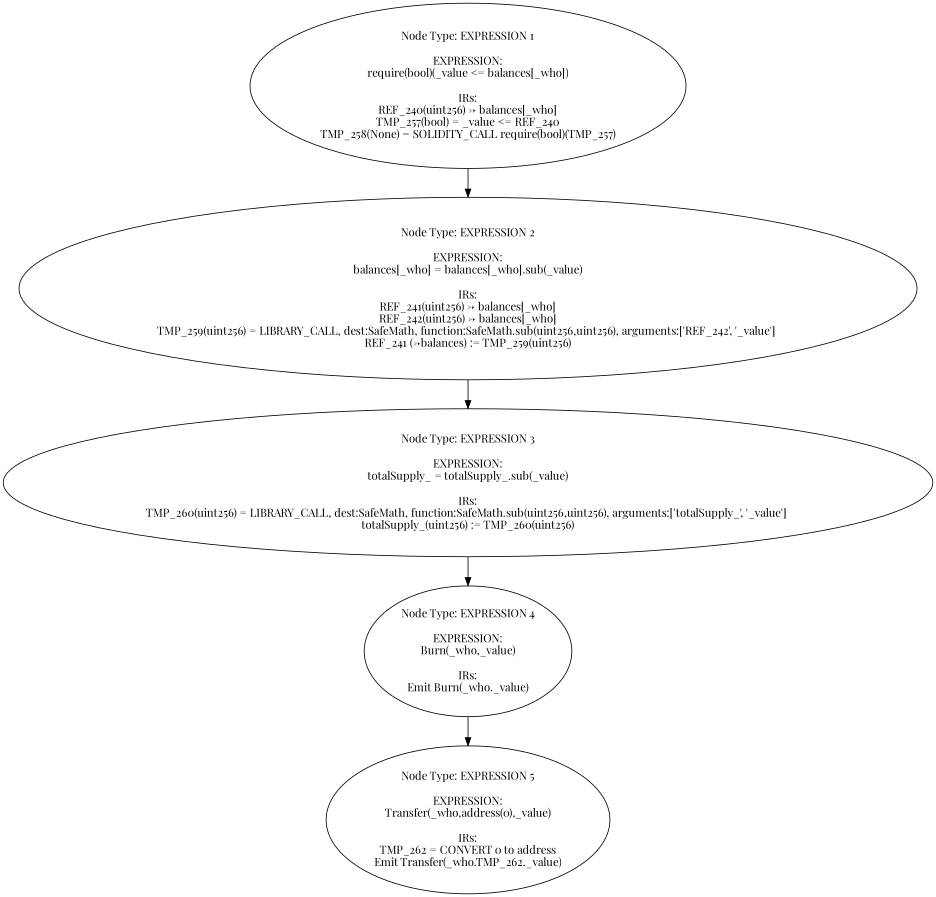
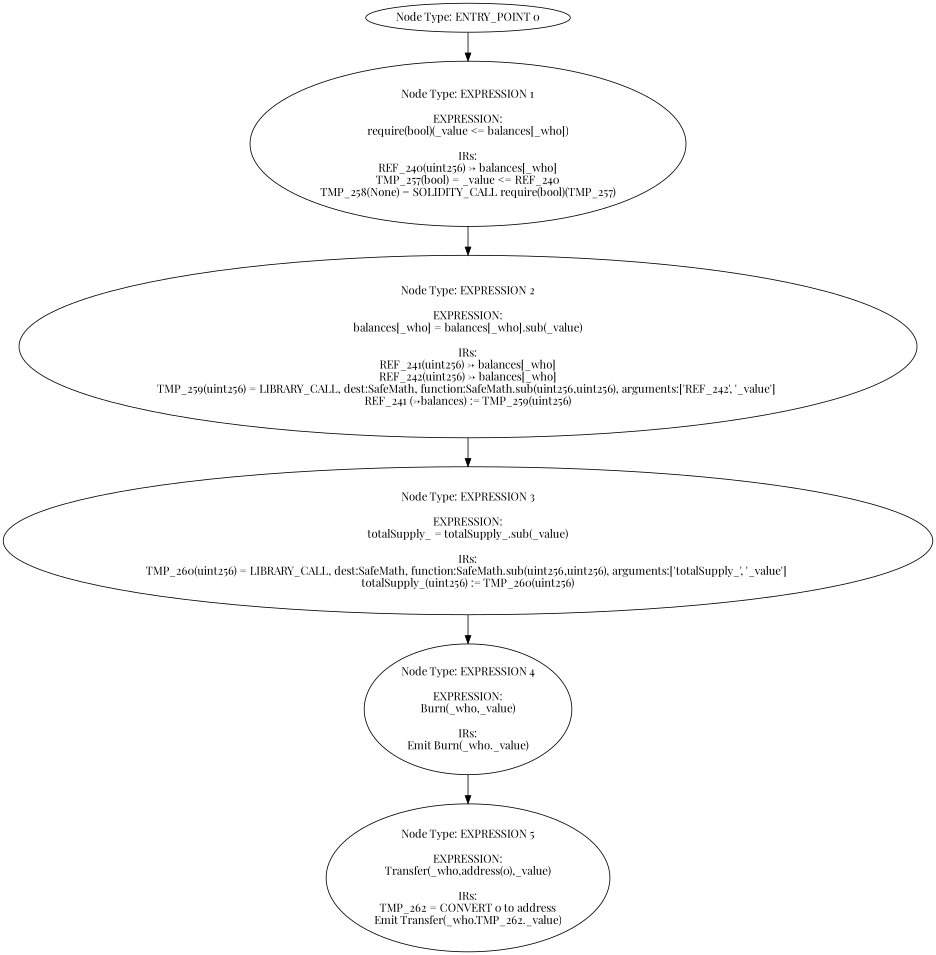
node "Node Type: ENTRY_POINT 0": added
